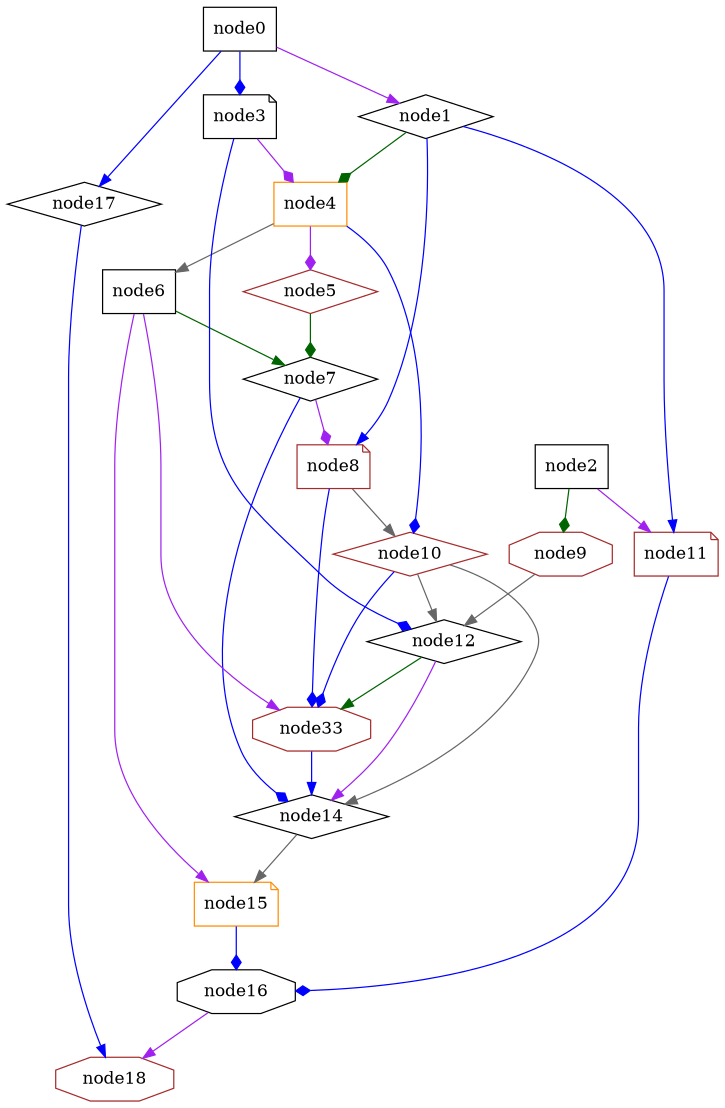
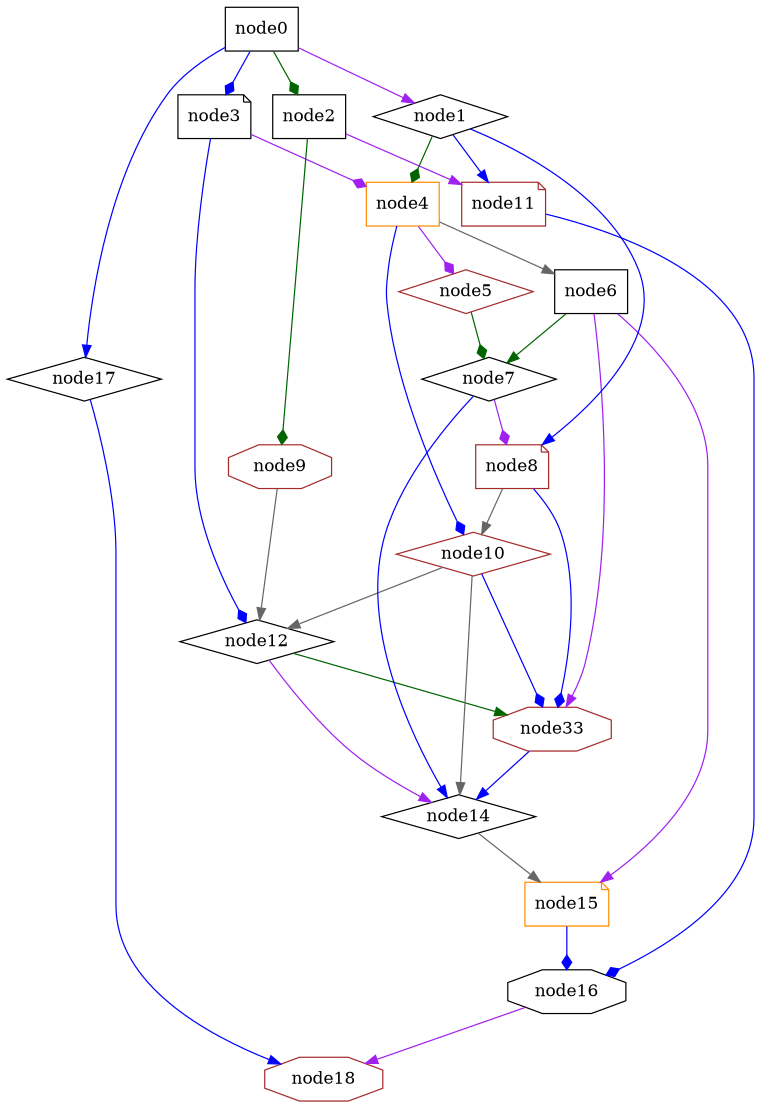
edge "node0" -> "node2": added
edge "node7" -> "node14": arrowhead diamond -> normal
